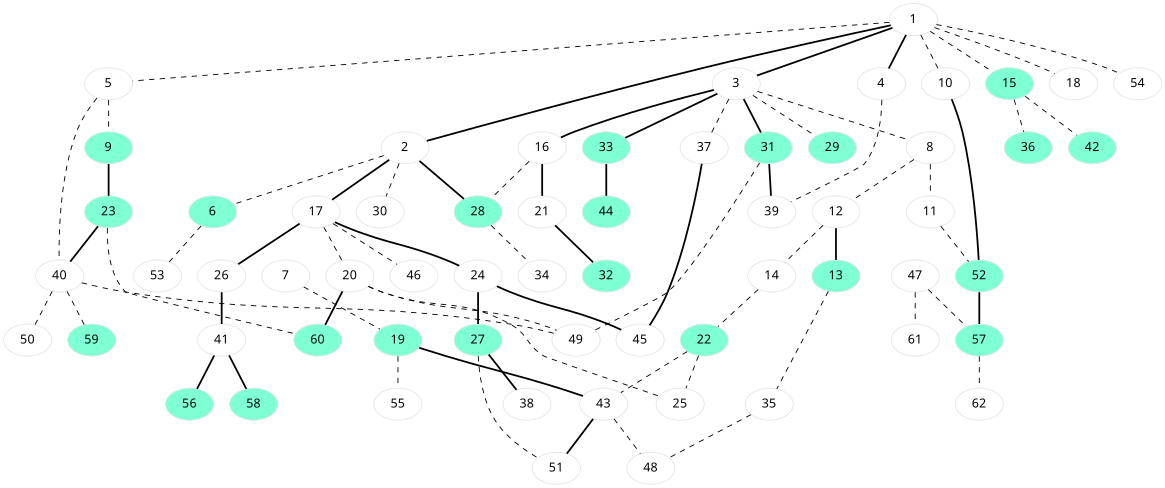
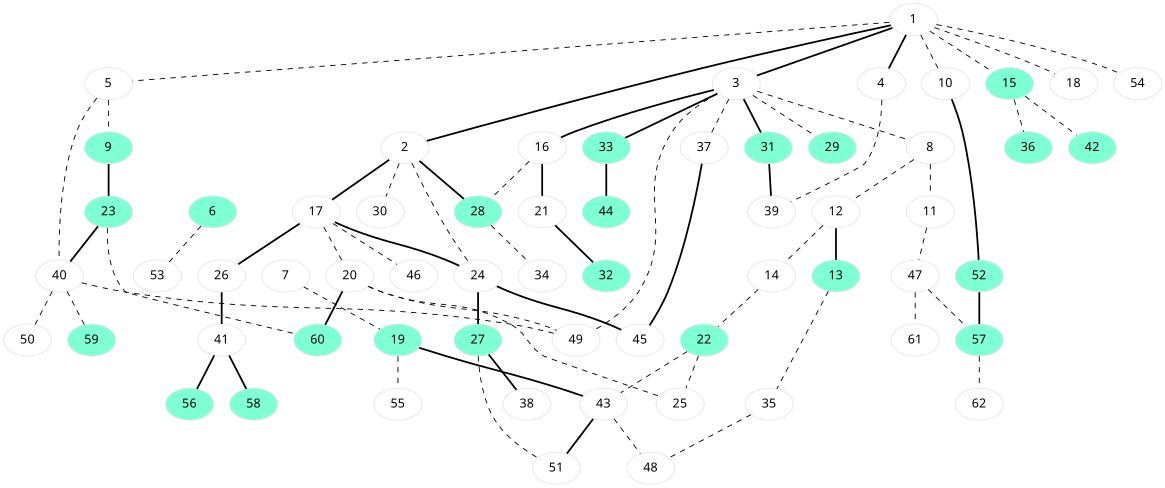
edge "2" -- "6": now "2" -- "24"
edge "11" -- "52": now "11" -- "47"
edge "31" -- "49": now "3" -- "49"
